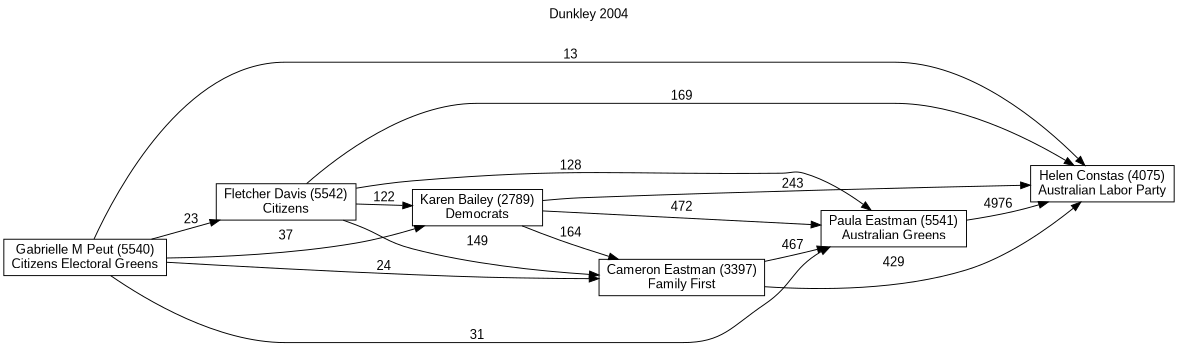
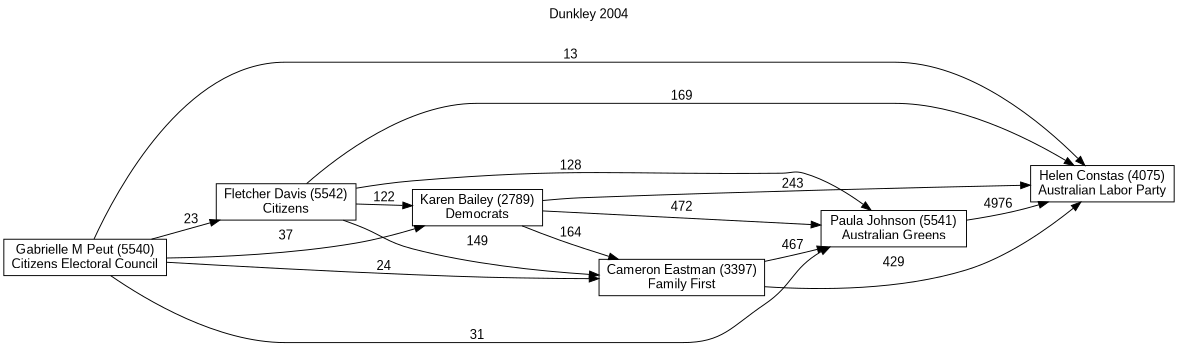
node "Paula Eastman (5541) Australian Greens": label "Paula Eastman (5541) Australian Greens" -> "Paula Johnson (5541) Australian Greens"
node "Gabrielle M Peut (5540) Citizens Electoral Greens": label "Gabrielle M Peut (5540) Citizens Electoral Greens" -> "Gabrielle M Peut (5540) Citizens Electoral Council"
